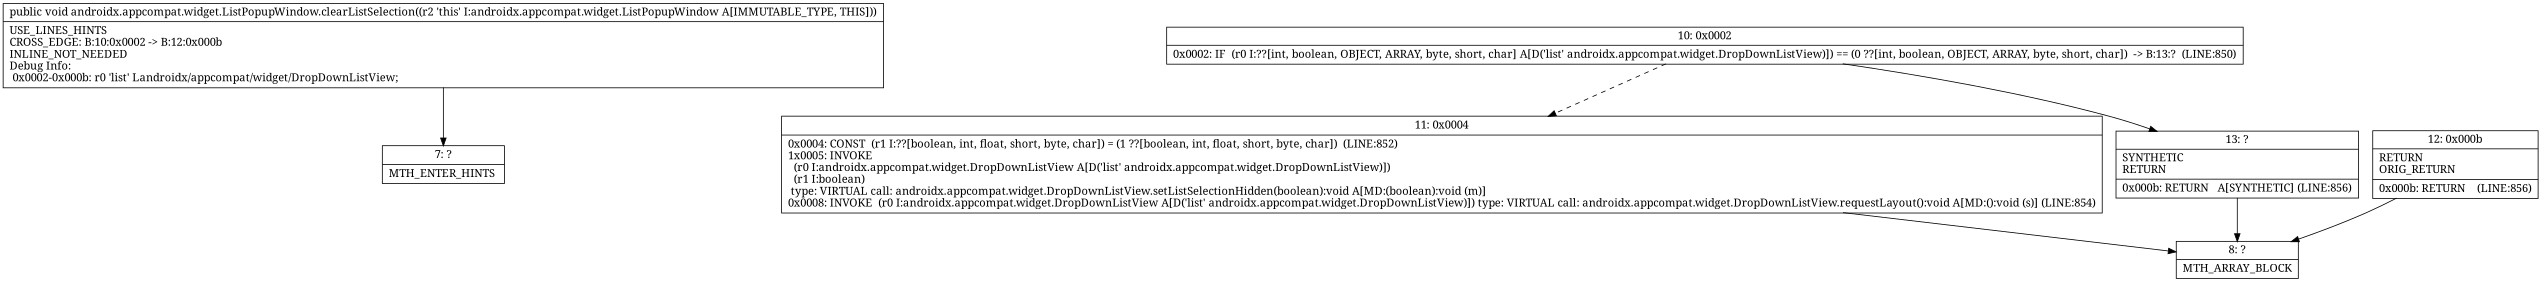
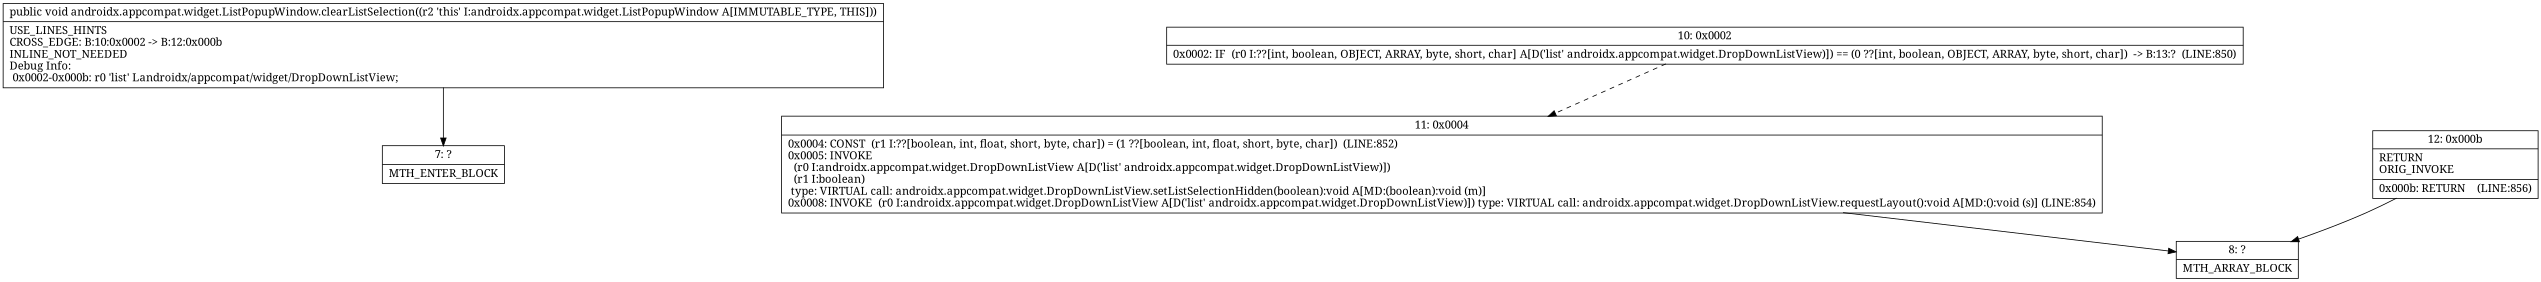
node "11: 0x0004": text "1x0005: INVOKE" -> "0x0005: INVOKE"
node "13: ?": removed
node "12: 0x000b": text "ORIG_RETURN" -> "ORIG_INVOKE"
node "7: ?": text "MTH_ENTER_HINTS" -> "MTH_ENTER_BLOCK"
